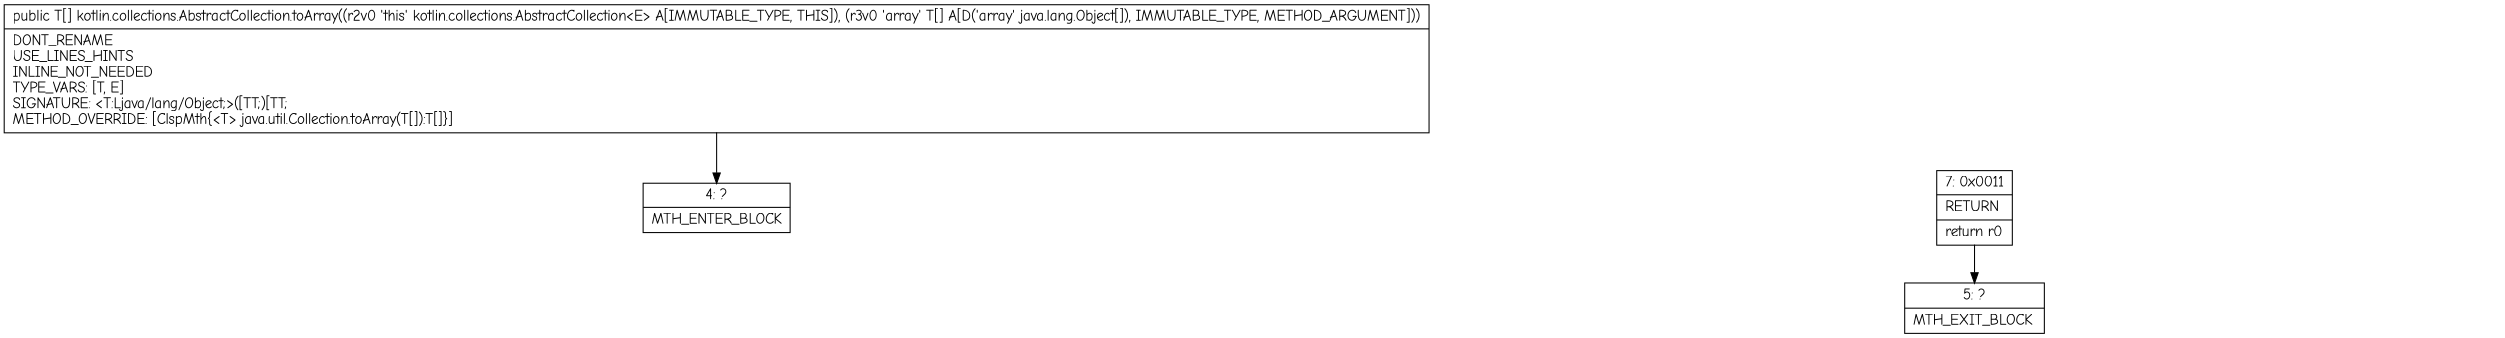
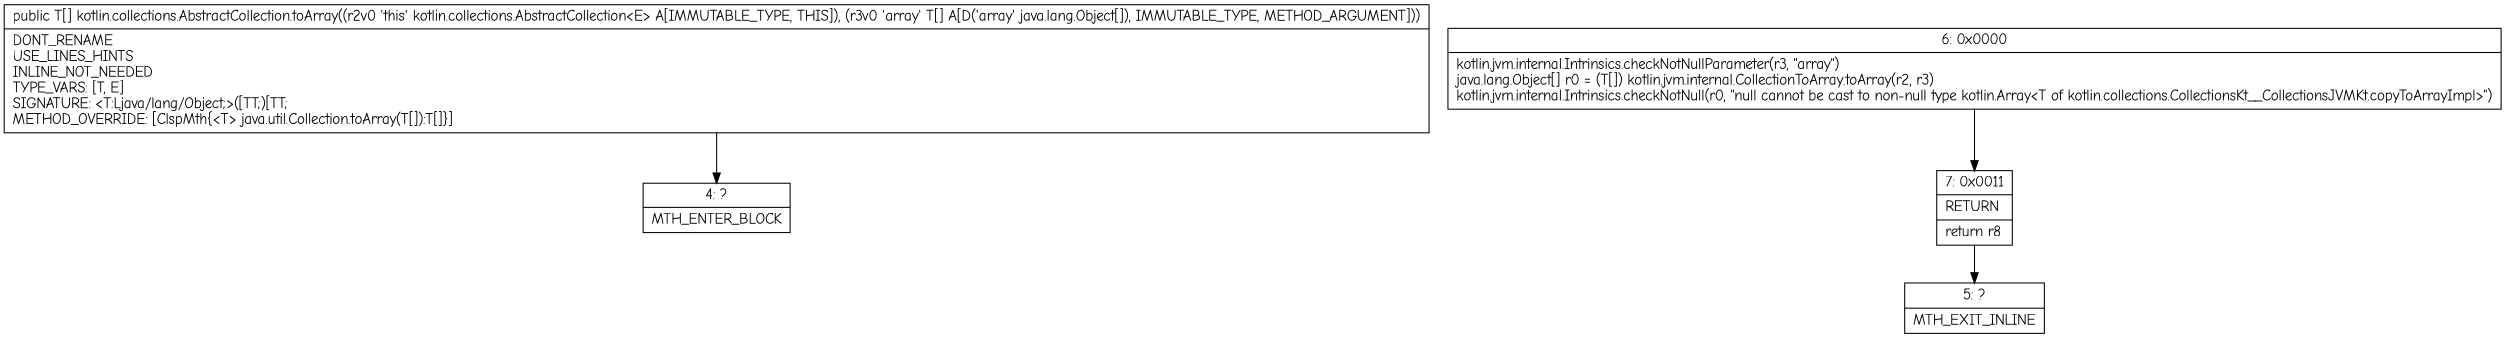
node "6: 0x0000": added
node "7: 0x0011": text "return r0" -> "return r8"
node "5: ?": text "MTH_EXIT_BLOCK" -> "MTH_EXIT_INLINE"
